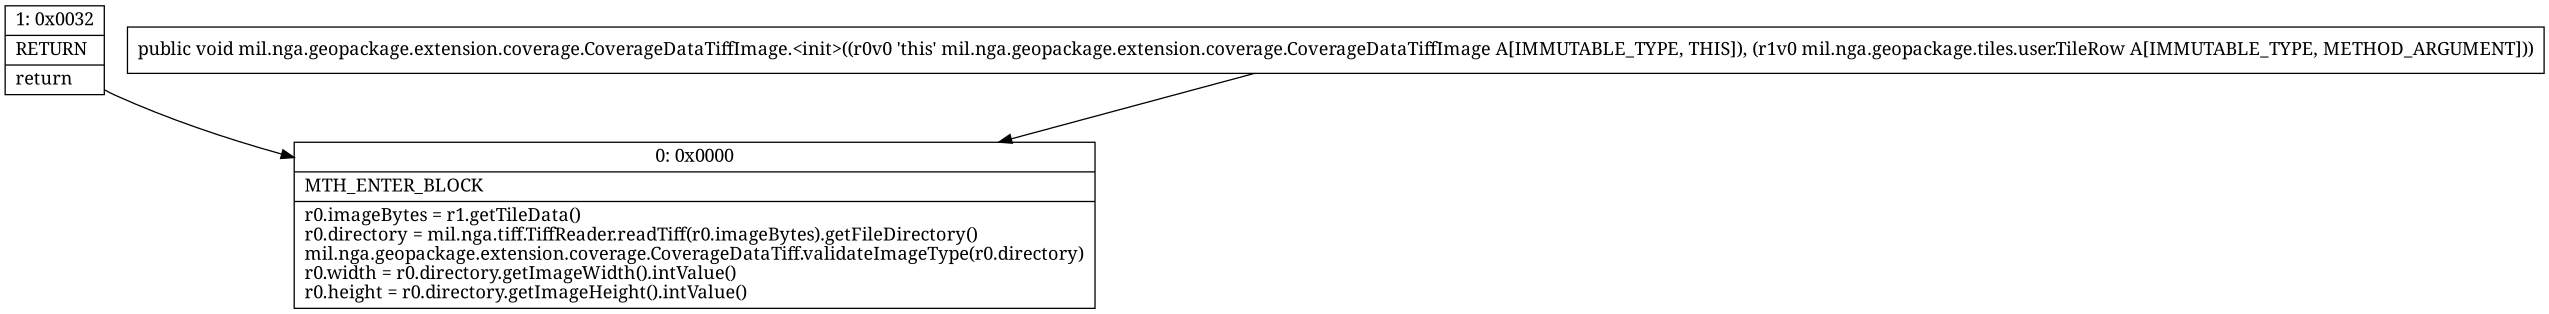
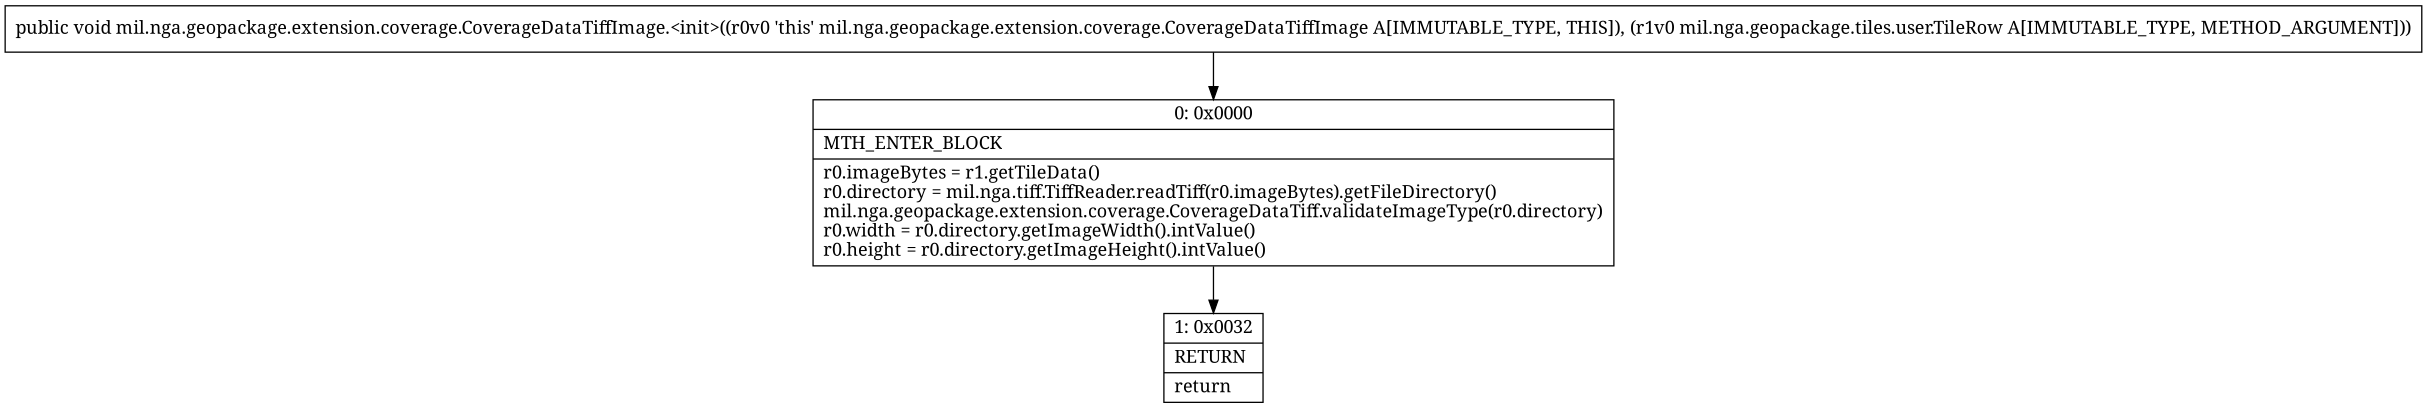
edge "1: 0x0032" -> "0: 0x0000": reversed
